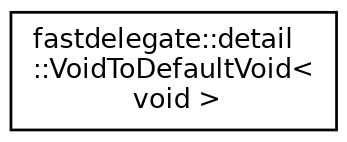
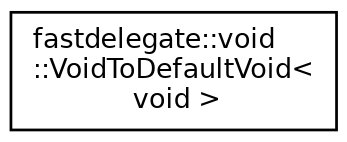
node "fastdelegate::detail ::VoidToDefaultVoid< void >": label "fastdelegate::detail ::VoidToDefaultVoid< void >" -> "fastdelegate::void ::VoidToDefaultVoid< void >"
